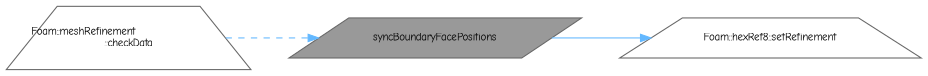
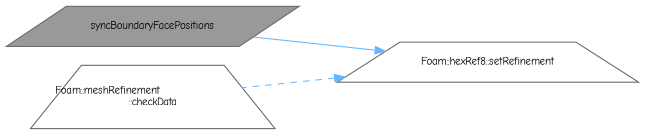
edge "Foam::meshRefinement ::checkData" -> "syncBoundaryFacePositions": now "Foam::meshRefinement ::checkData" -> "Foam::hexRef8::setRefinement"
